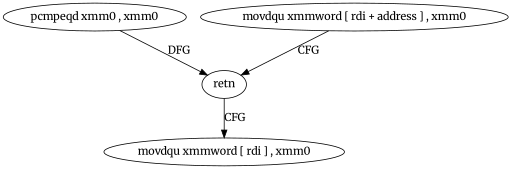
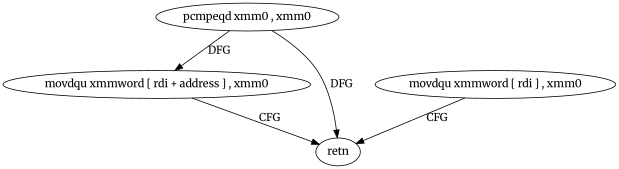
edge "pcmpeqd xmm0 , xmm0" -> "movdqu xmmword [ rdi + address ] , xmm0": added, label "DFG"
edge "retn" -> "movdqu xmmword [ rdi ] , xmm0": reversed
